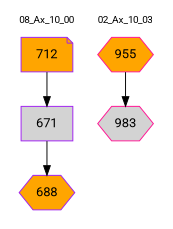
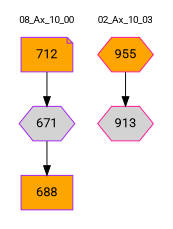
node "671": shape box -> hexagon
node "983": label "983" -> "913"
node "688": shape hexagon -> box
